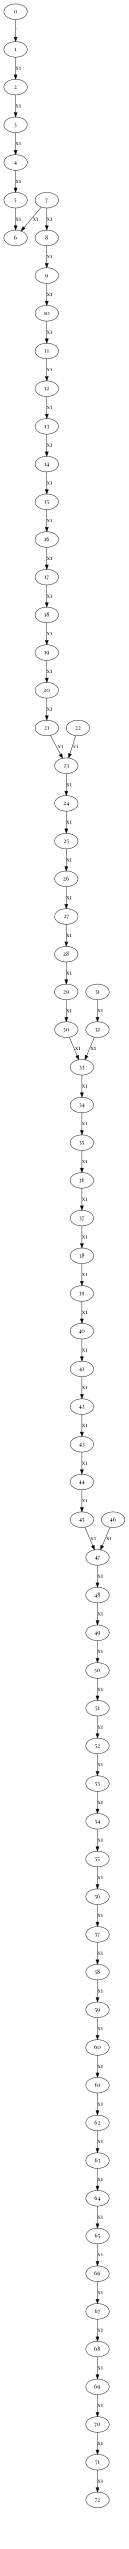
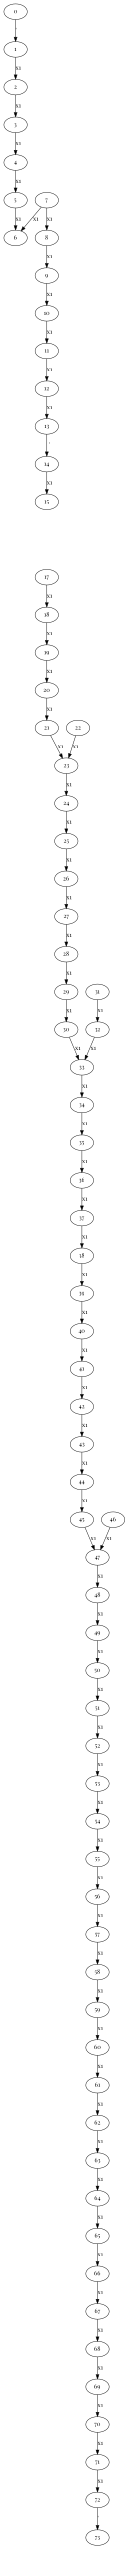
edge "13" -> "14": label "x1" -> "'"
node "16": removed
node "73": added
